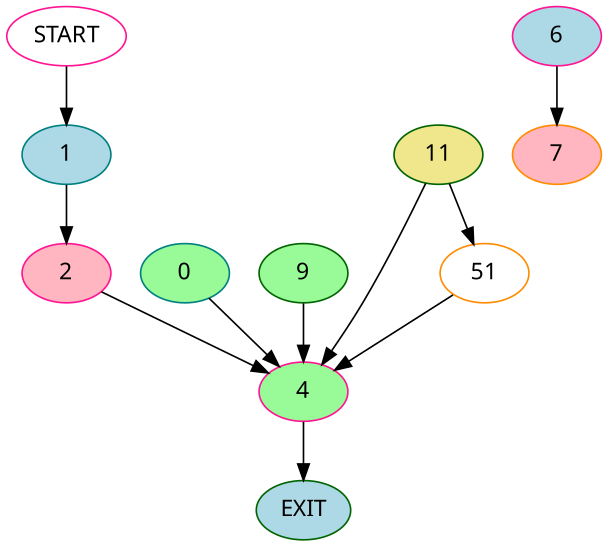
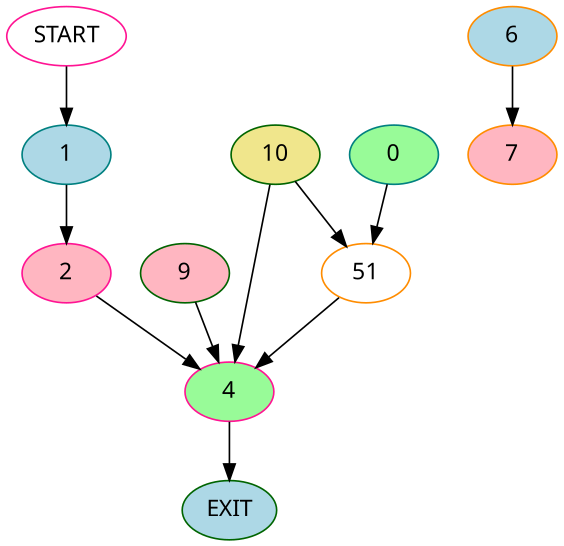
node "6": color deeppink -> darkorange
node "11": label "11" -> "10"
node "9": fillcolor palegreen -> lightpink
edge "0" -> "4": now "0" -> "51"
